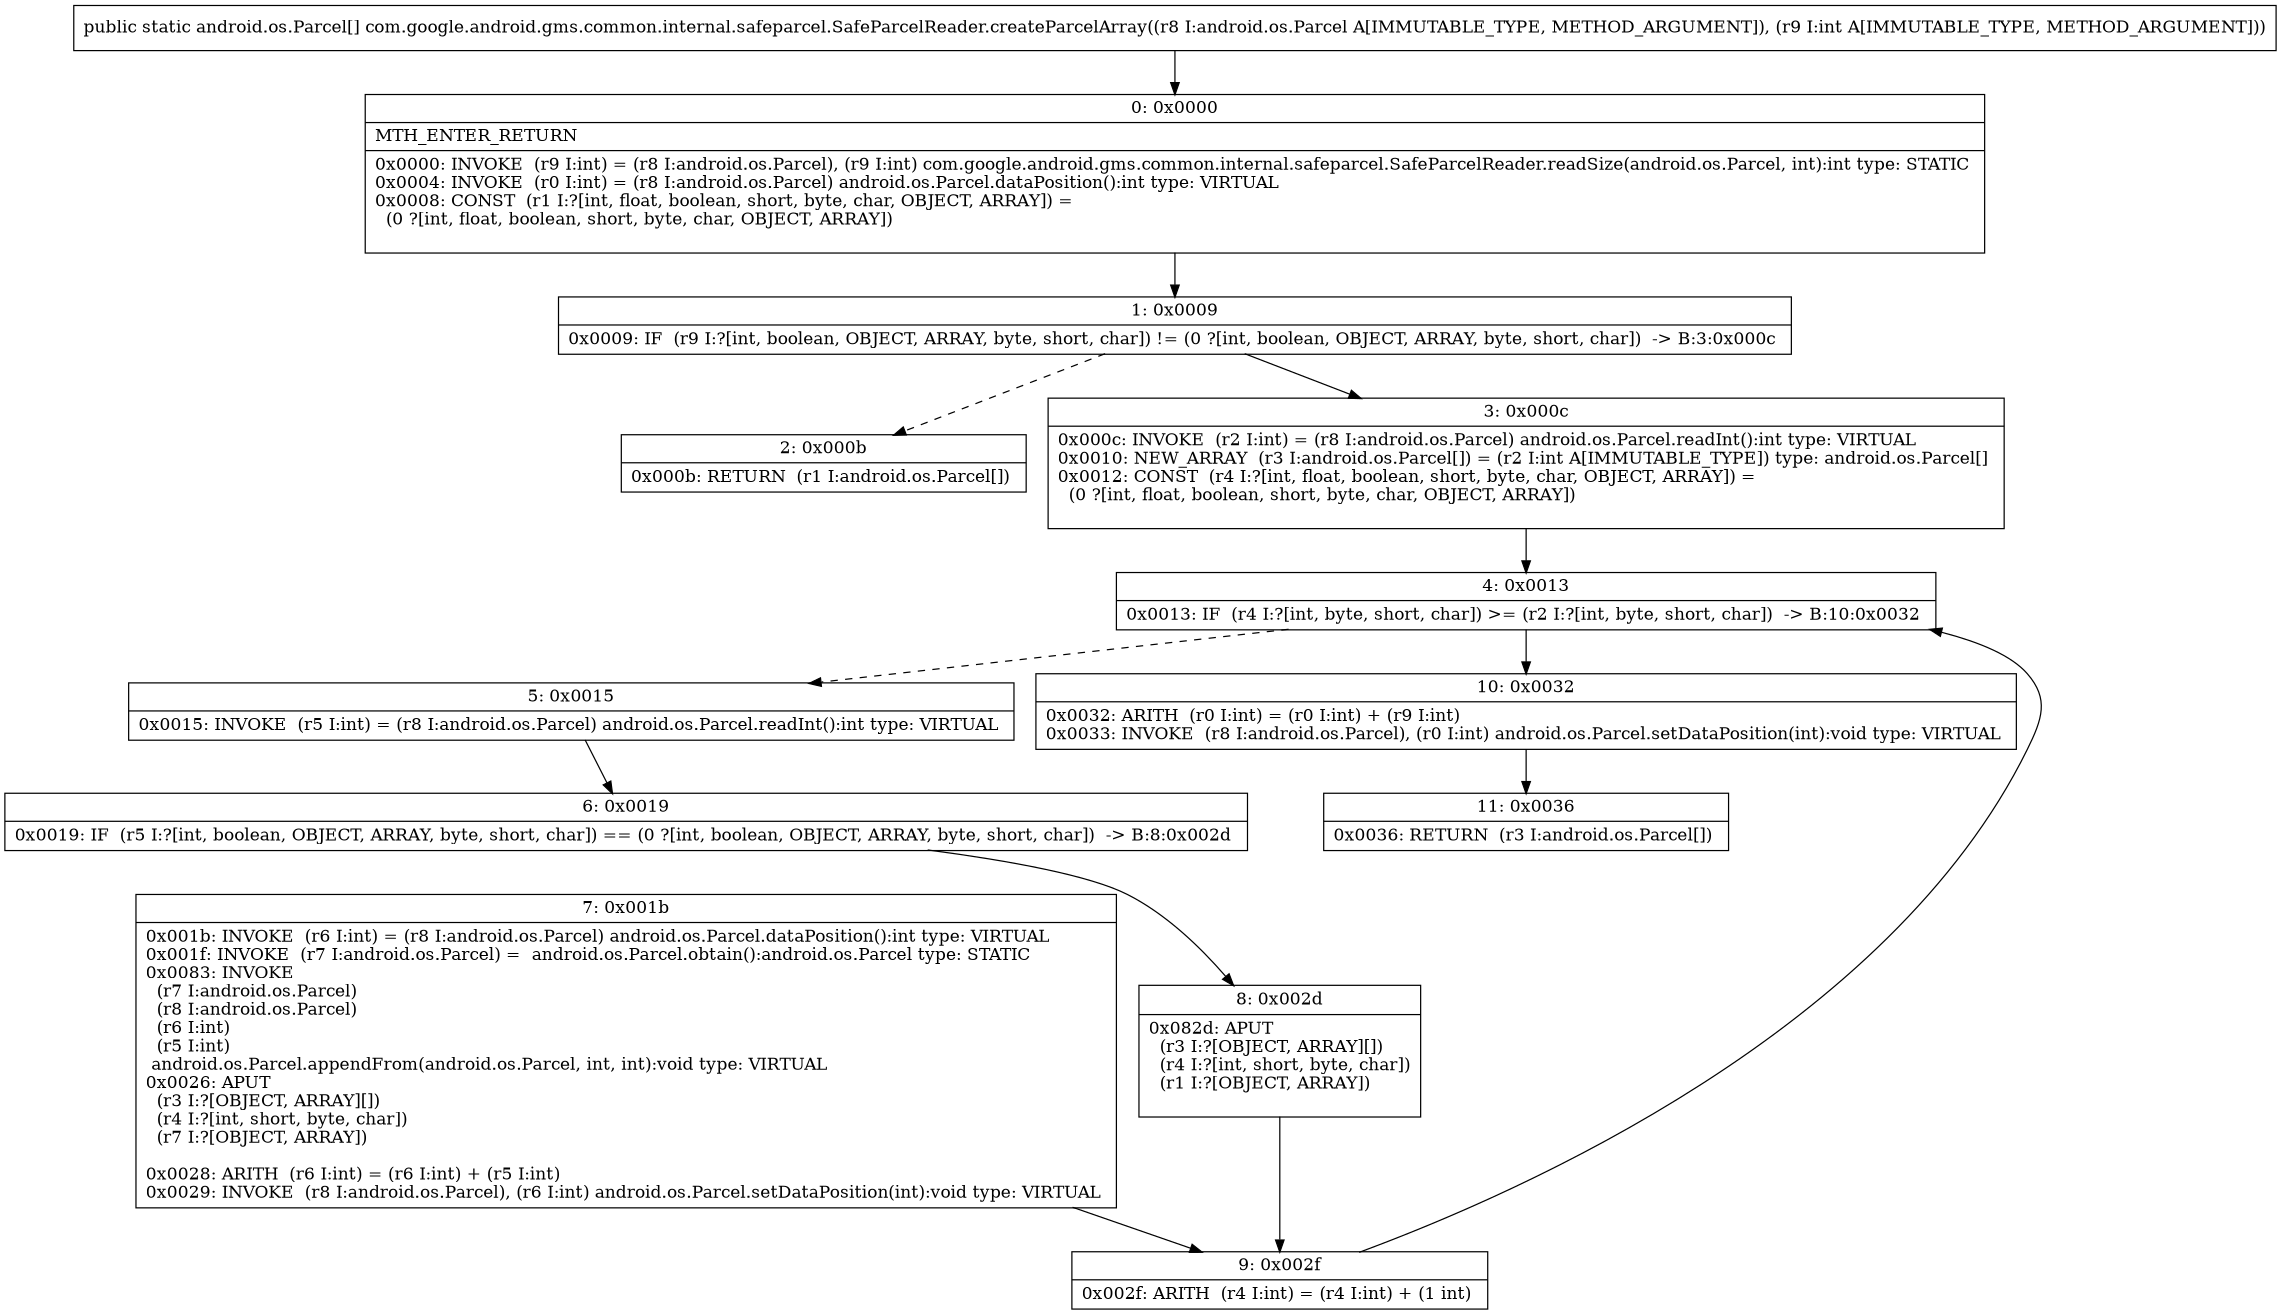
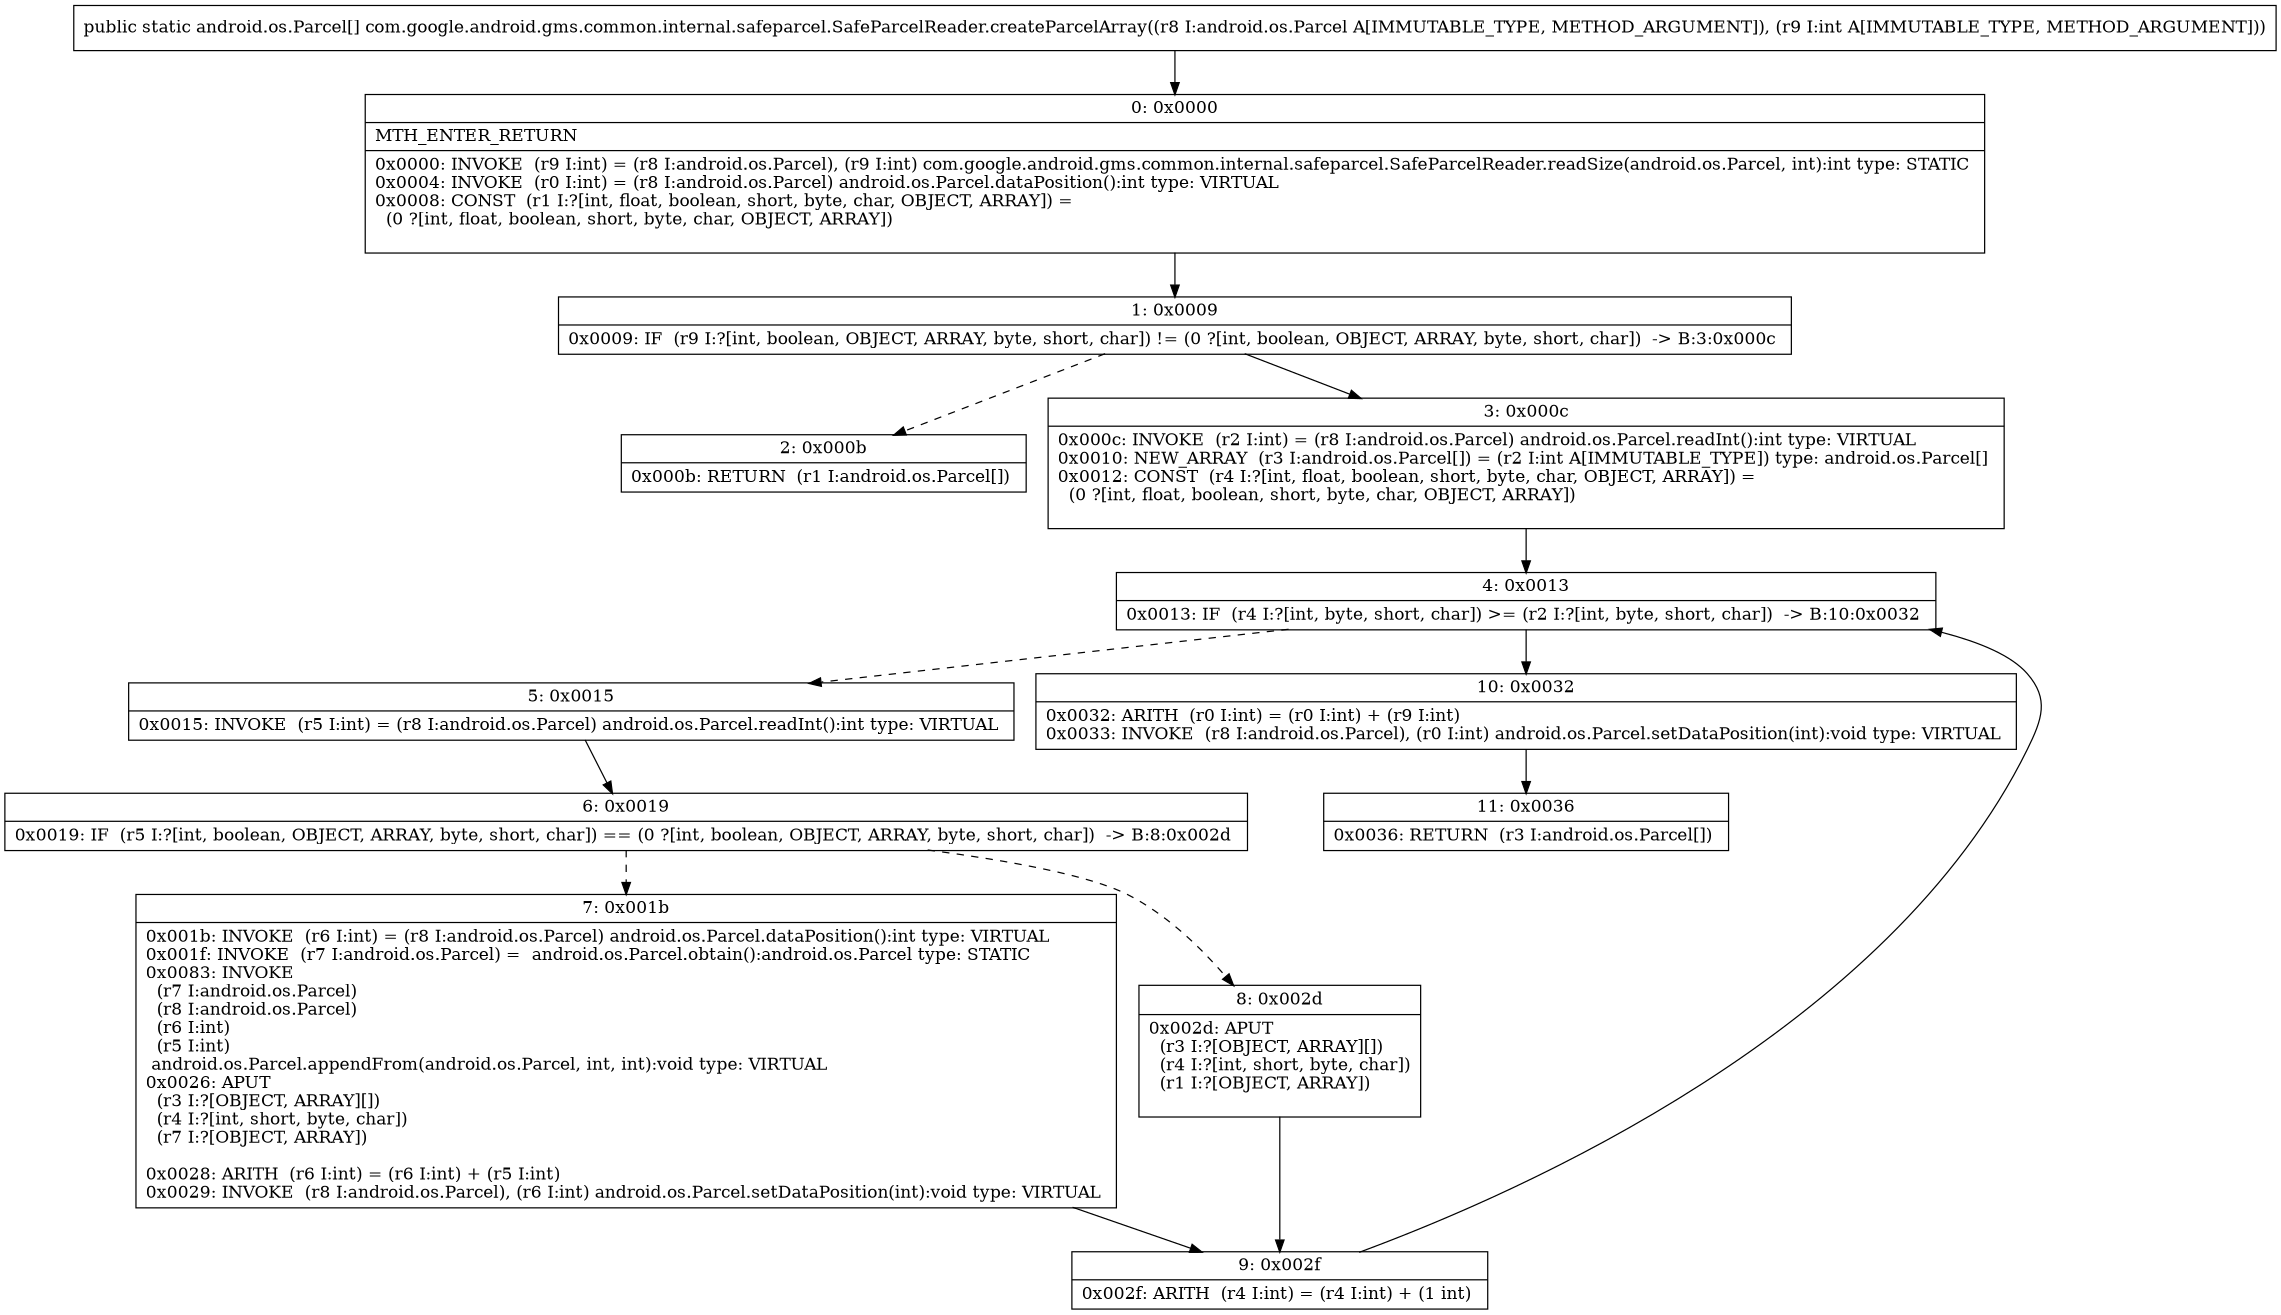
edge "6: 0x0019" -> "7: 0x001b": added
edge "6: 0x0019" -> "8: 0x002d": style solid -> dashed
node "8: 0x002d": text "0x082d: APUT" -> "0x002d: APUT"
